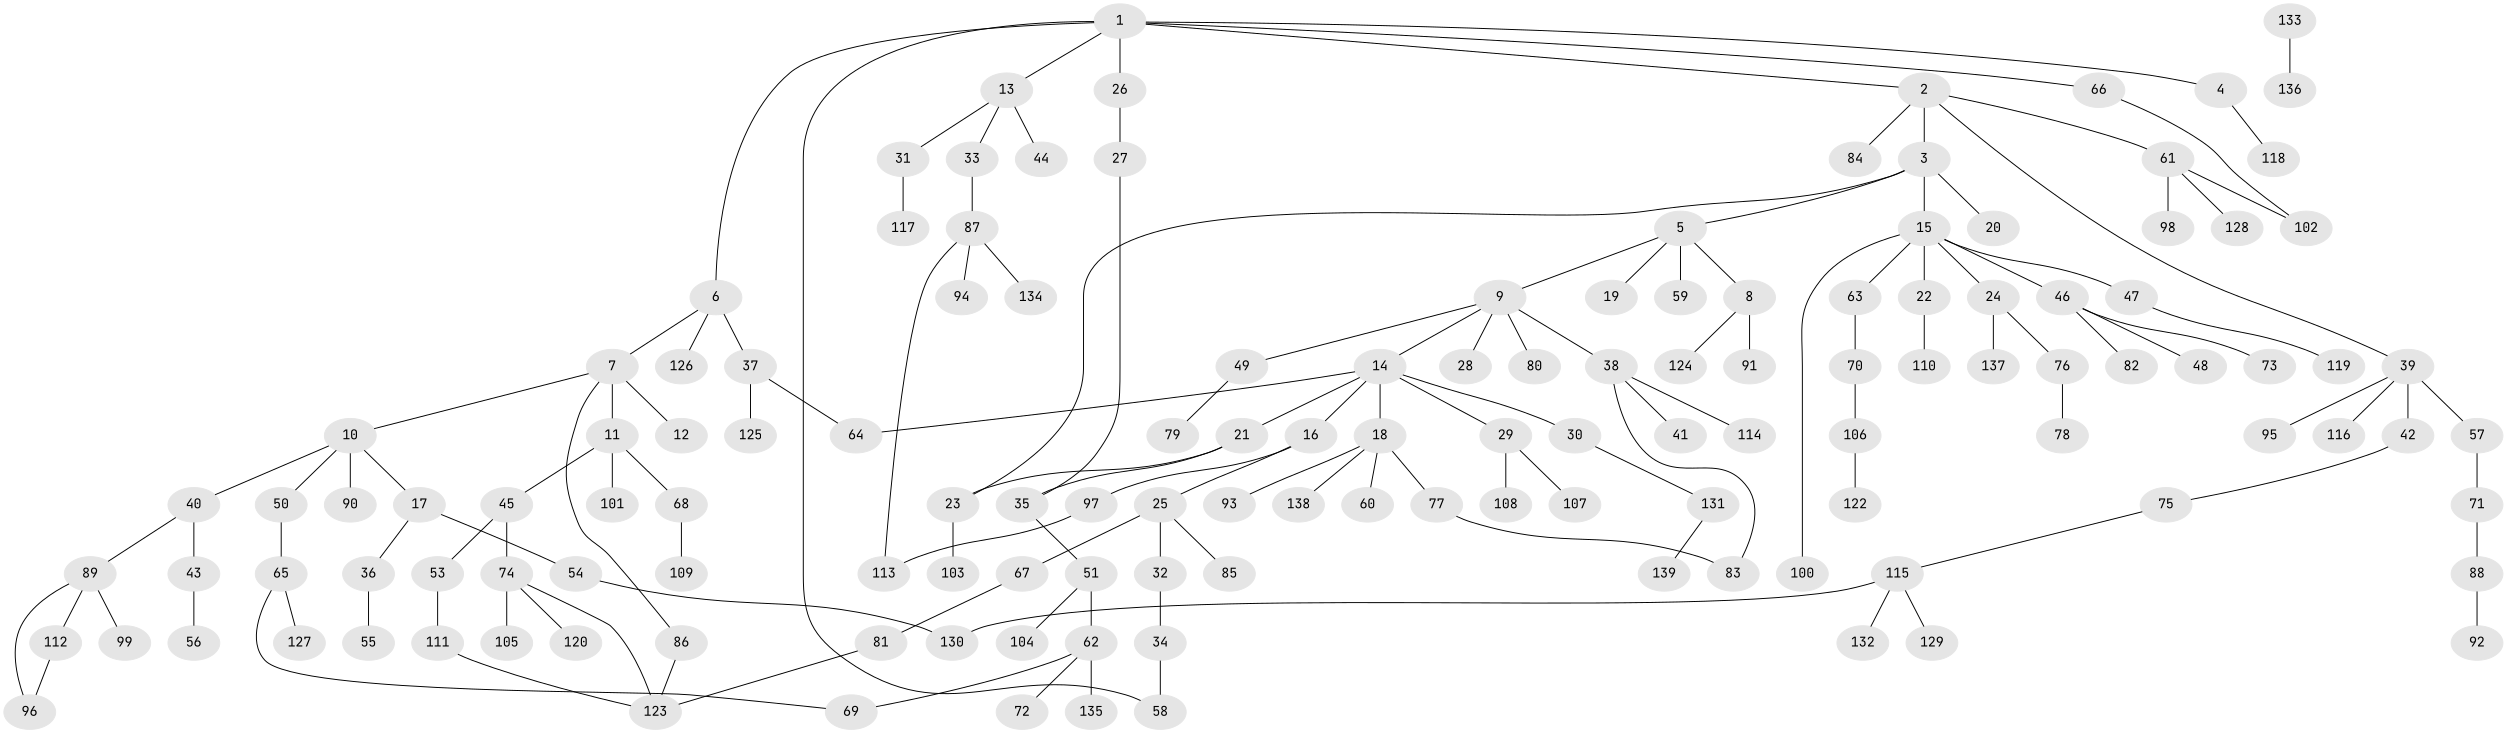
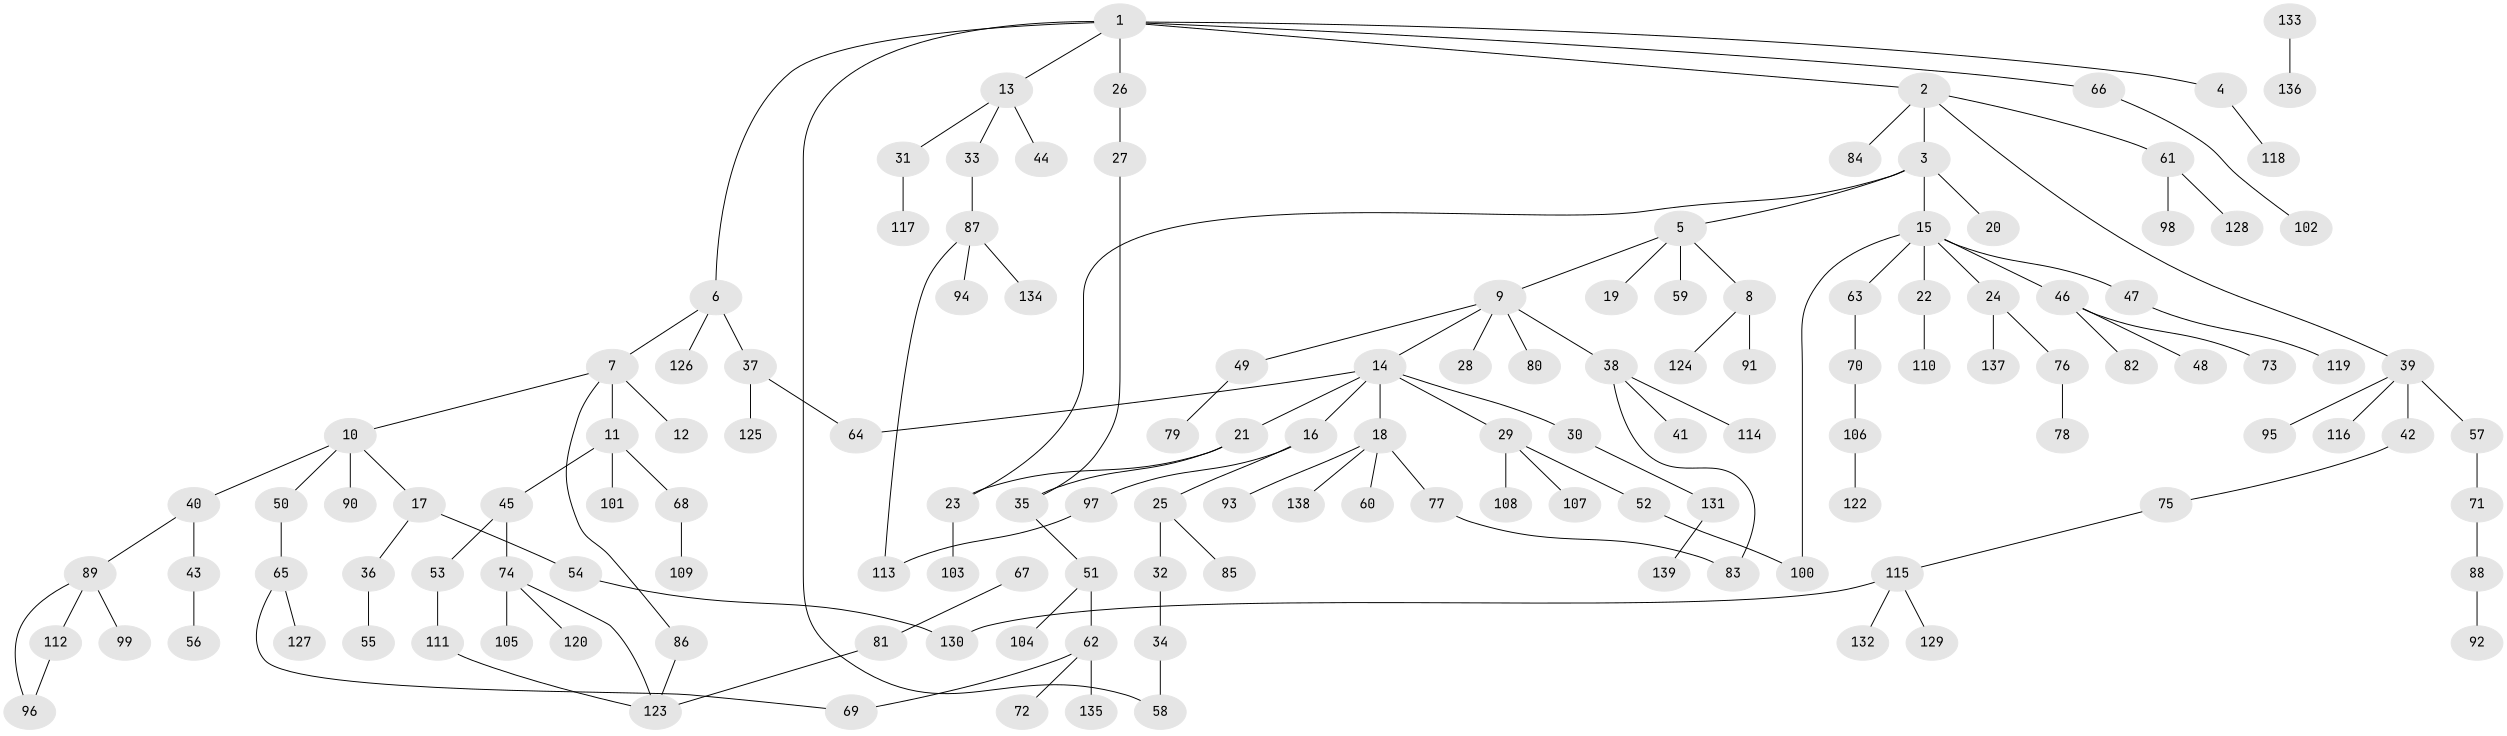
edge "61" -- "102": removed
node "52": added
edge "25" -- "67": removed
